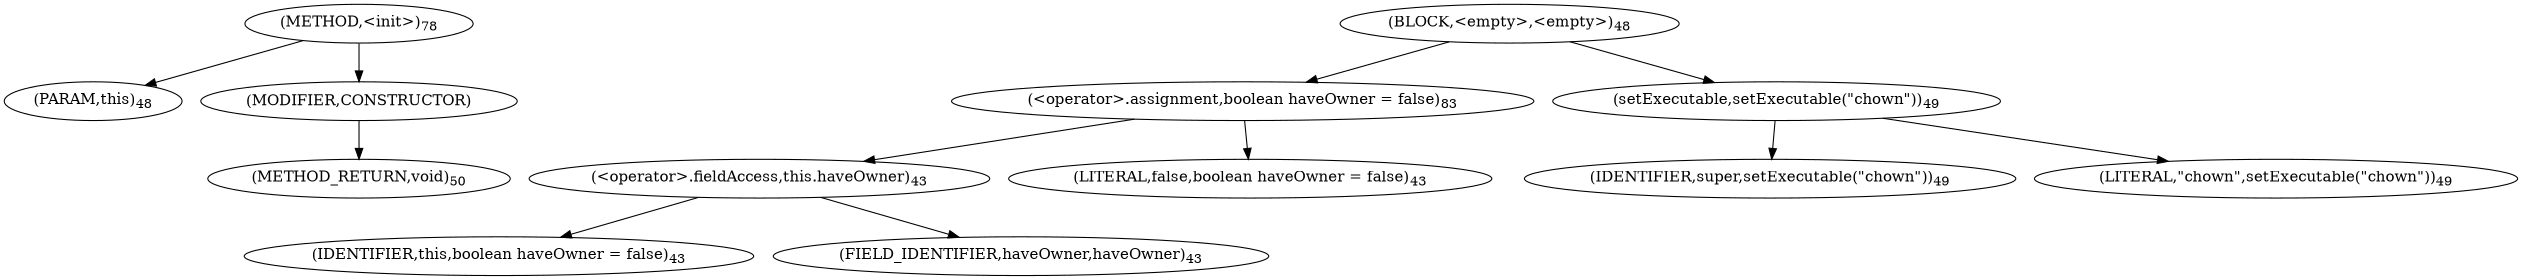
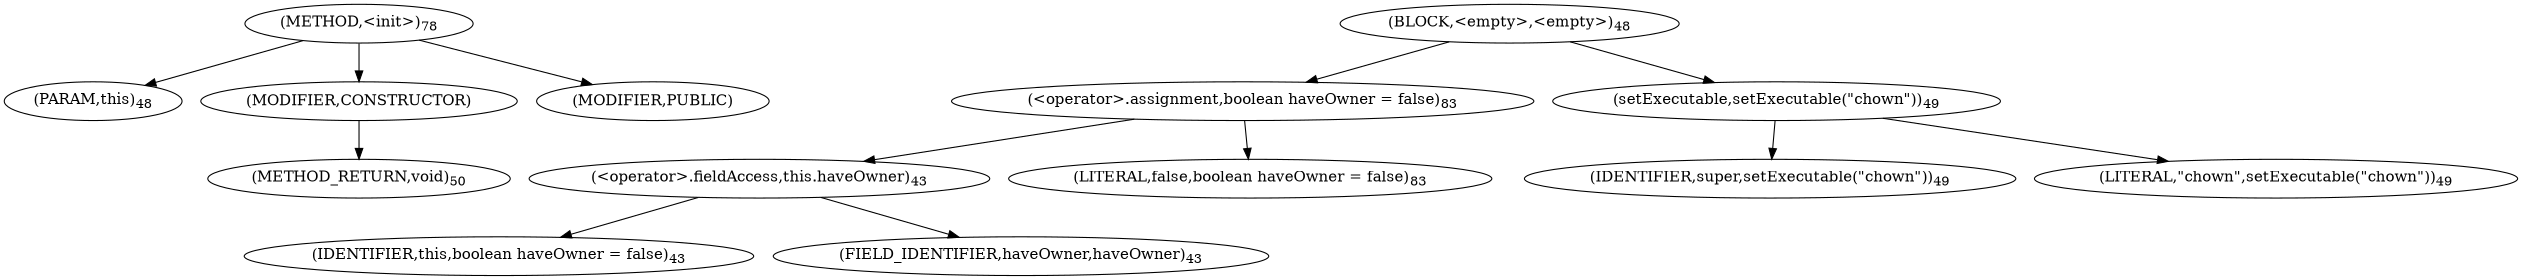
node "(MODIFIER,PUBLIC)": added
node "(LITERAL,false,boolean haveOwner = false)": text "43" -> "83"
